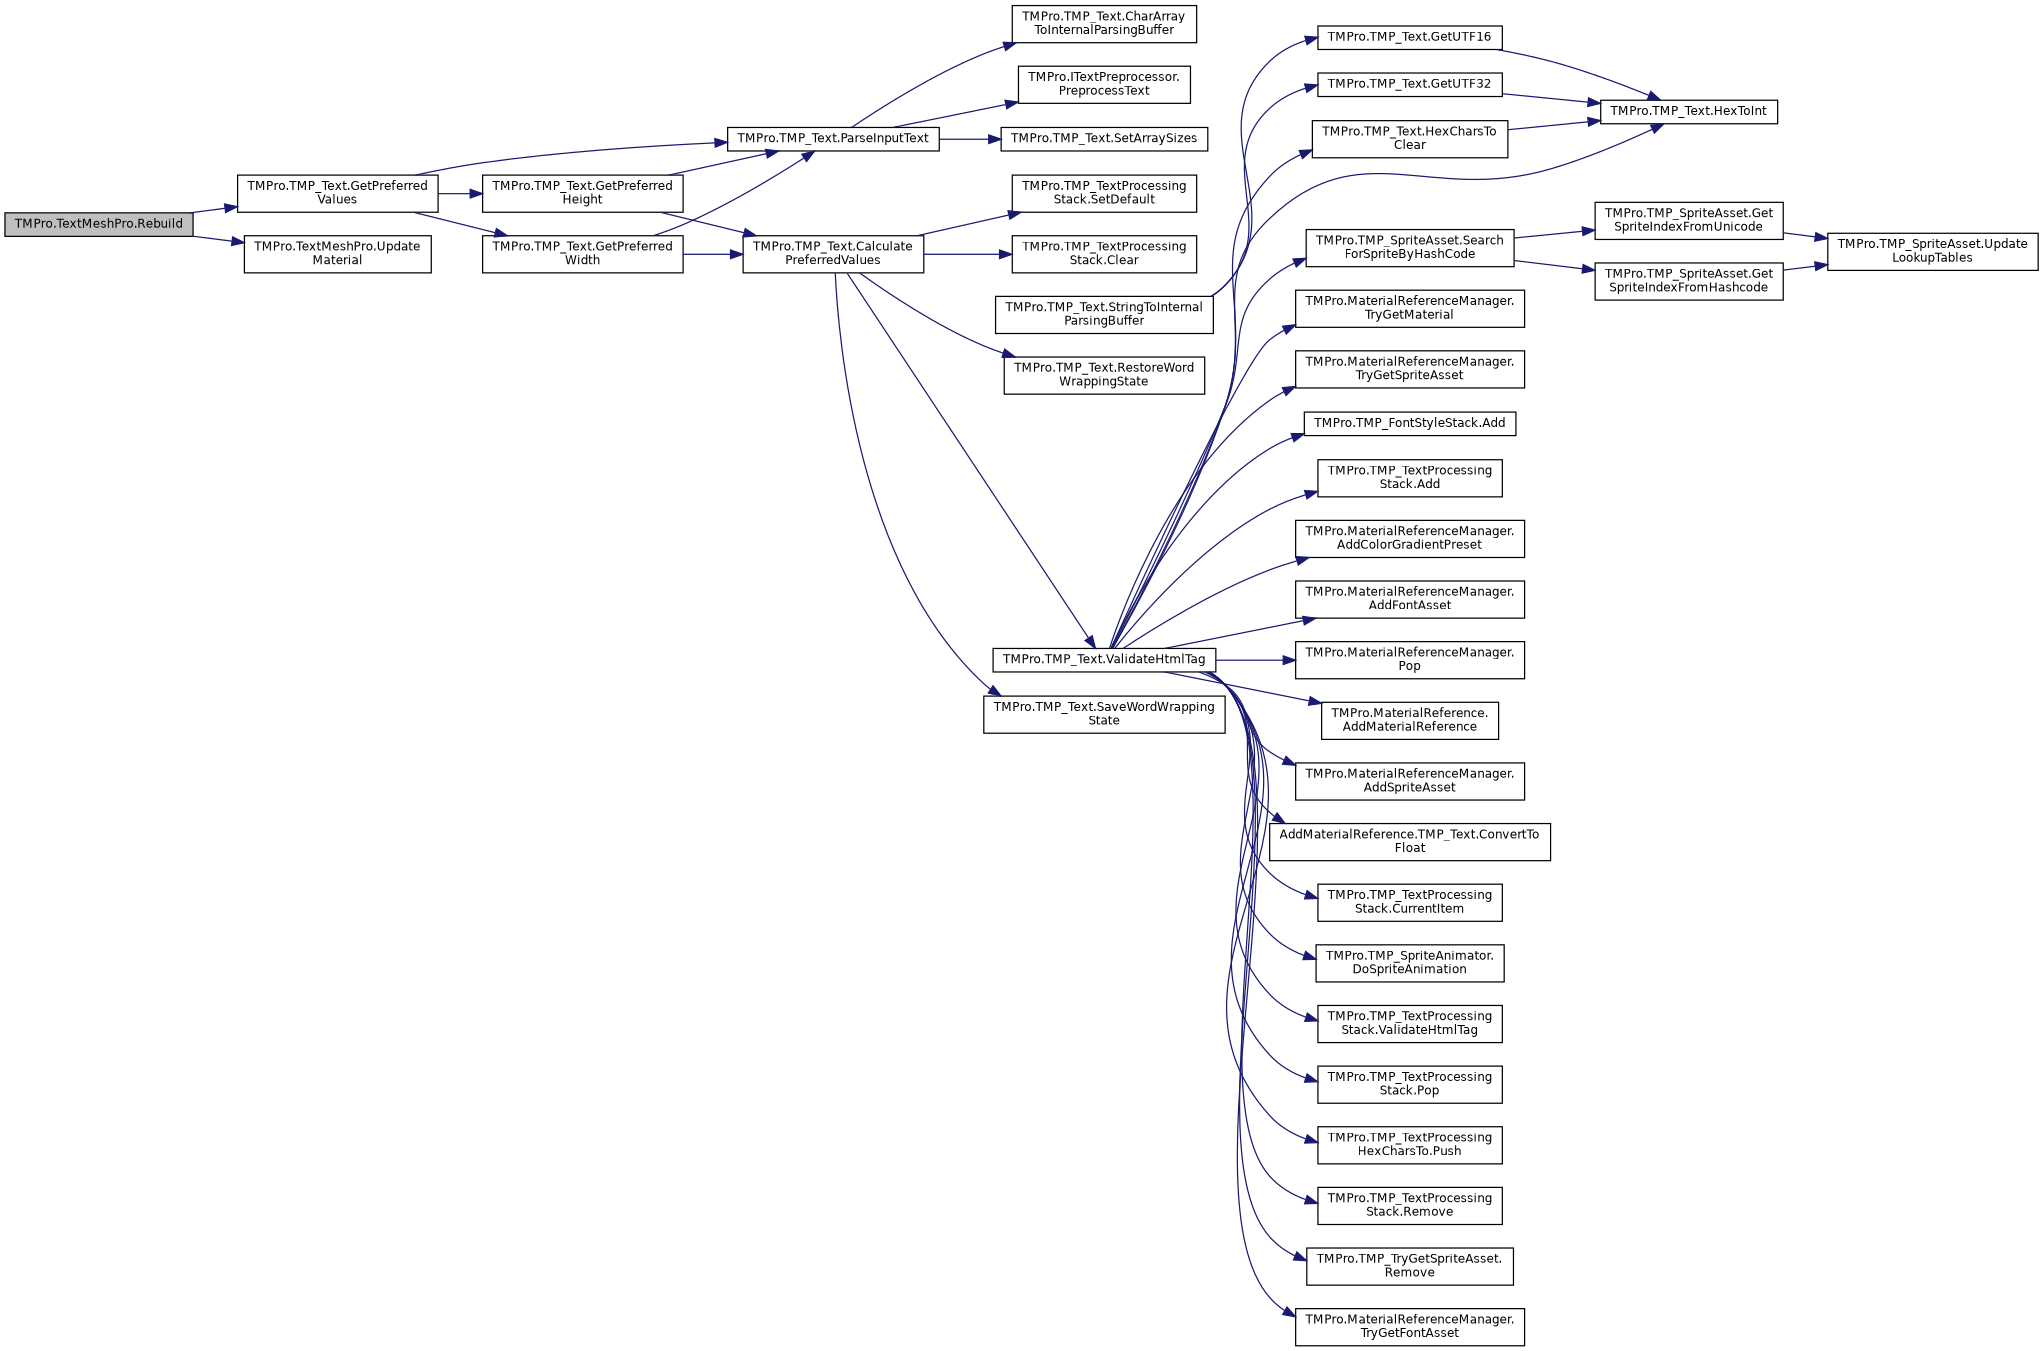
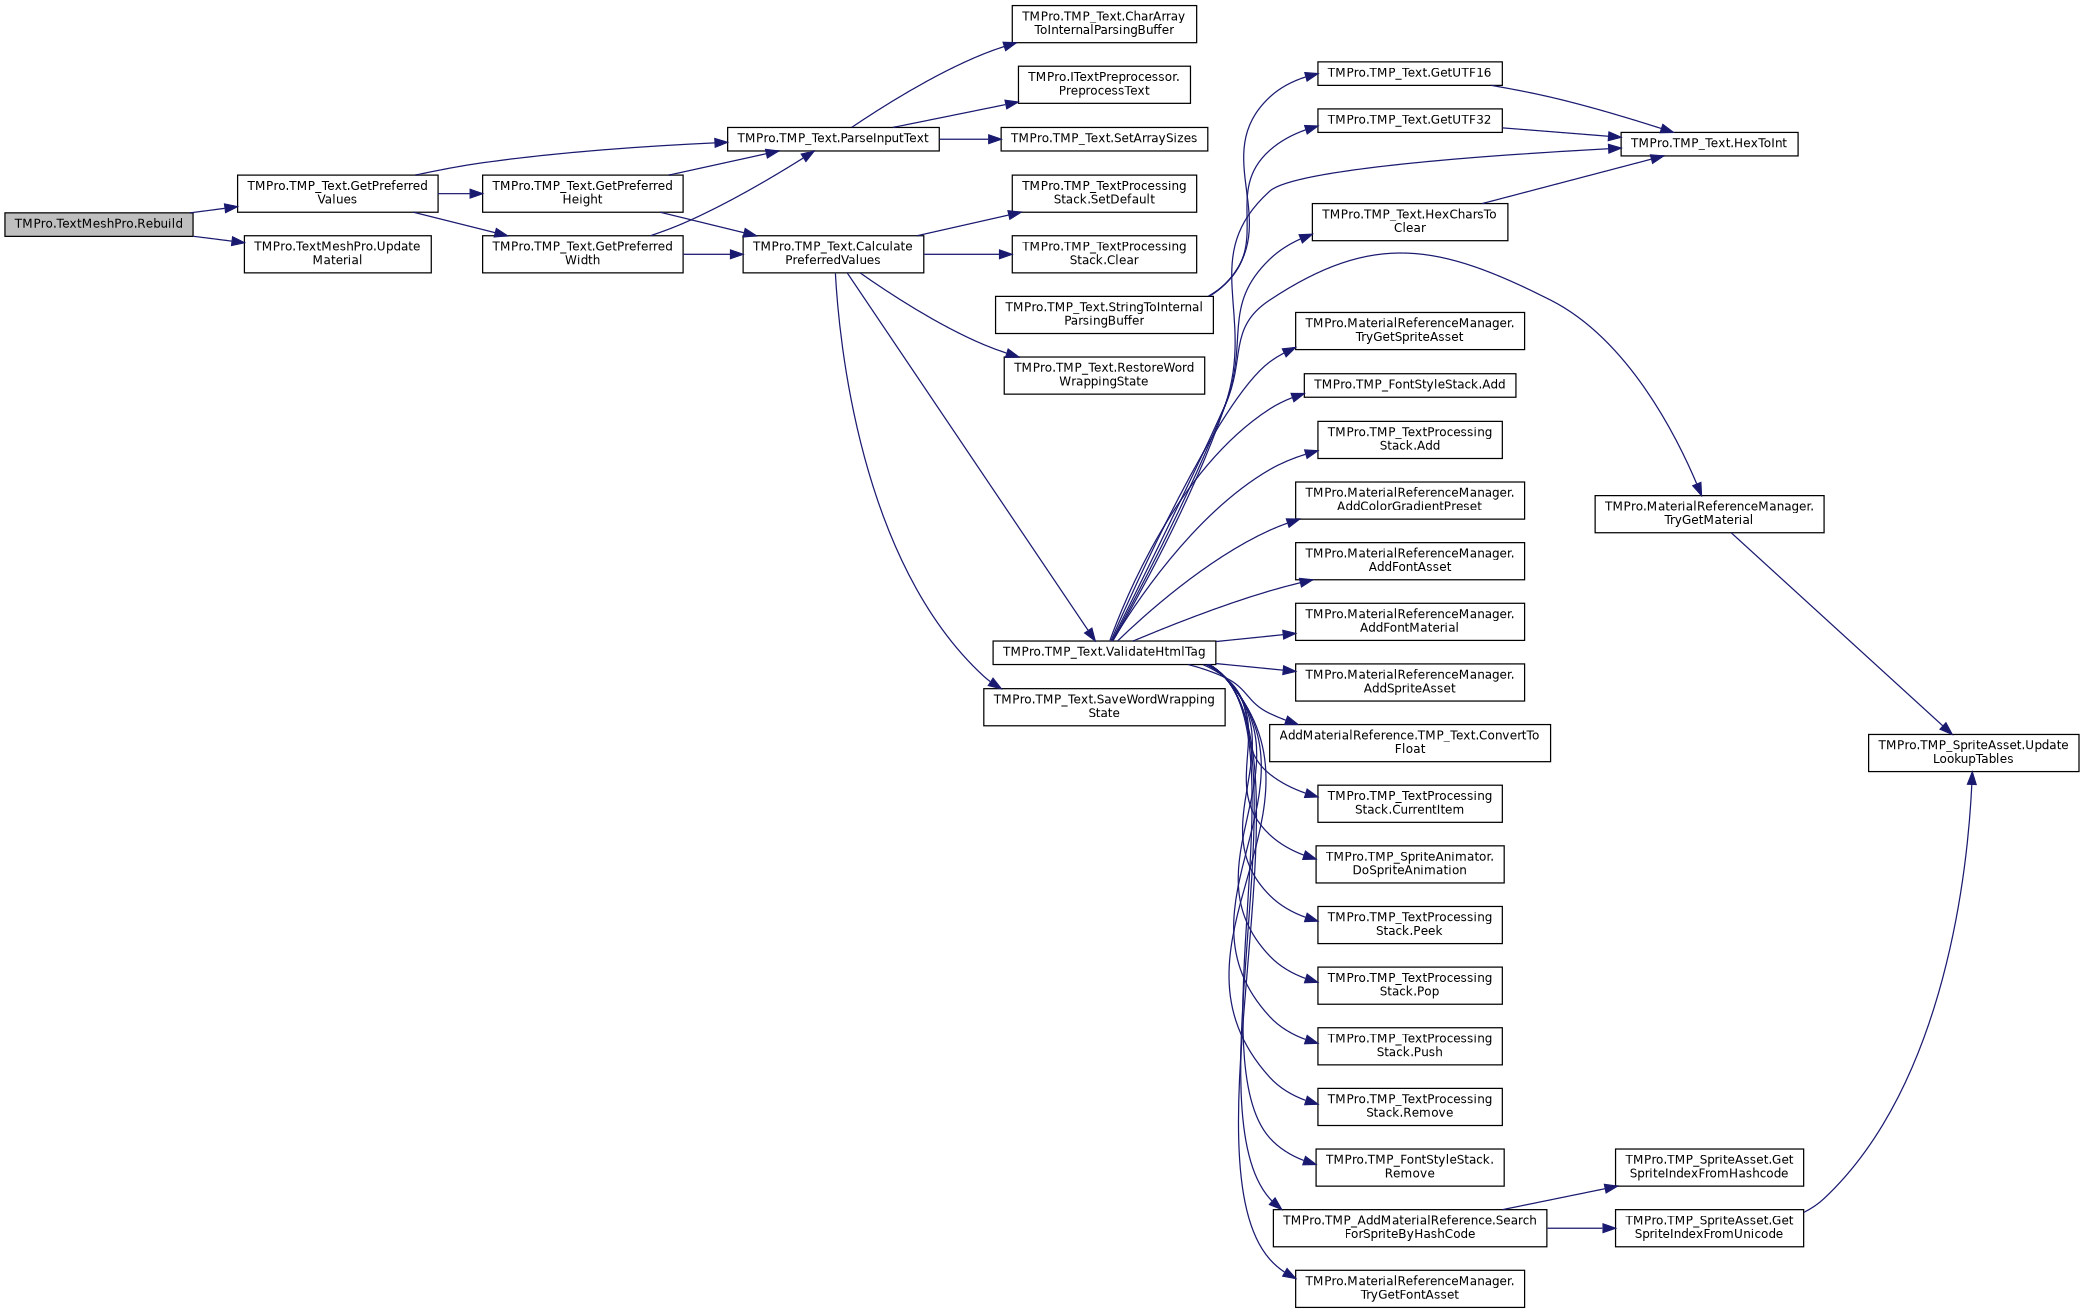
node "TMPro.TMP_SpriteAsset.Search ForSpriteByHashCode": label "TMPro.TMP_SpriteAsset.Search ForSpriteByHashCode" -> "TMPro.TMP_AddMaterialReference.Search ForSpriteByHashCode"
edge "TMPro.TMP_SpriteAsset.Get SpriteIndexFromHashcode" -> "TMPro.TMP_SpriteAsset.Update LookupTables": now "TMPro.MaterialReferenceManager. TryGetMaterial" -> "TMPro.TMP_SpriteAsset.Update LookupTables"
node "TMPro.MaterialReferenceManager. Pop": label "TMPro.MaterialReferenceManager. Pop" -> "TMPro.MaterialReferenceManager. AddFontMaterial"
node "TMPro.MaterialReference. AddMaterialReference": removed
node "TMPro.TMP_TextProcessing Stack.ValidateHtmlTag": label "TMPro.TMP_TextProcessing Stack.ValidateHtmlTag" -> "TMPro.TMP_TextProcessing Stack.Peek"
node "TMPro.TMP_TextProcessing HexCharsTo.Push": label "TMPro.TMP_TextProcessing HexCharsTo.Push" -> "TMPro.TMP_TextProcessing Stack.Push"
node "TMPro.TMP_TryGetSpriteAsset. Remove": label "TMPro.TMP_TryGetSpriteAsset. Remove" -> "TMPro.TMP_FontStyleStack. Remove"
